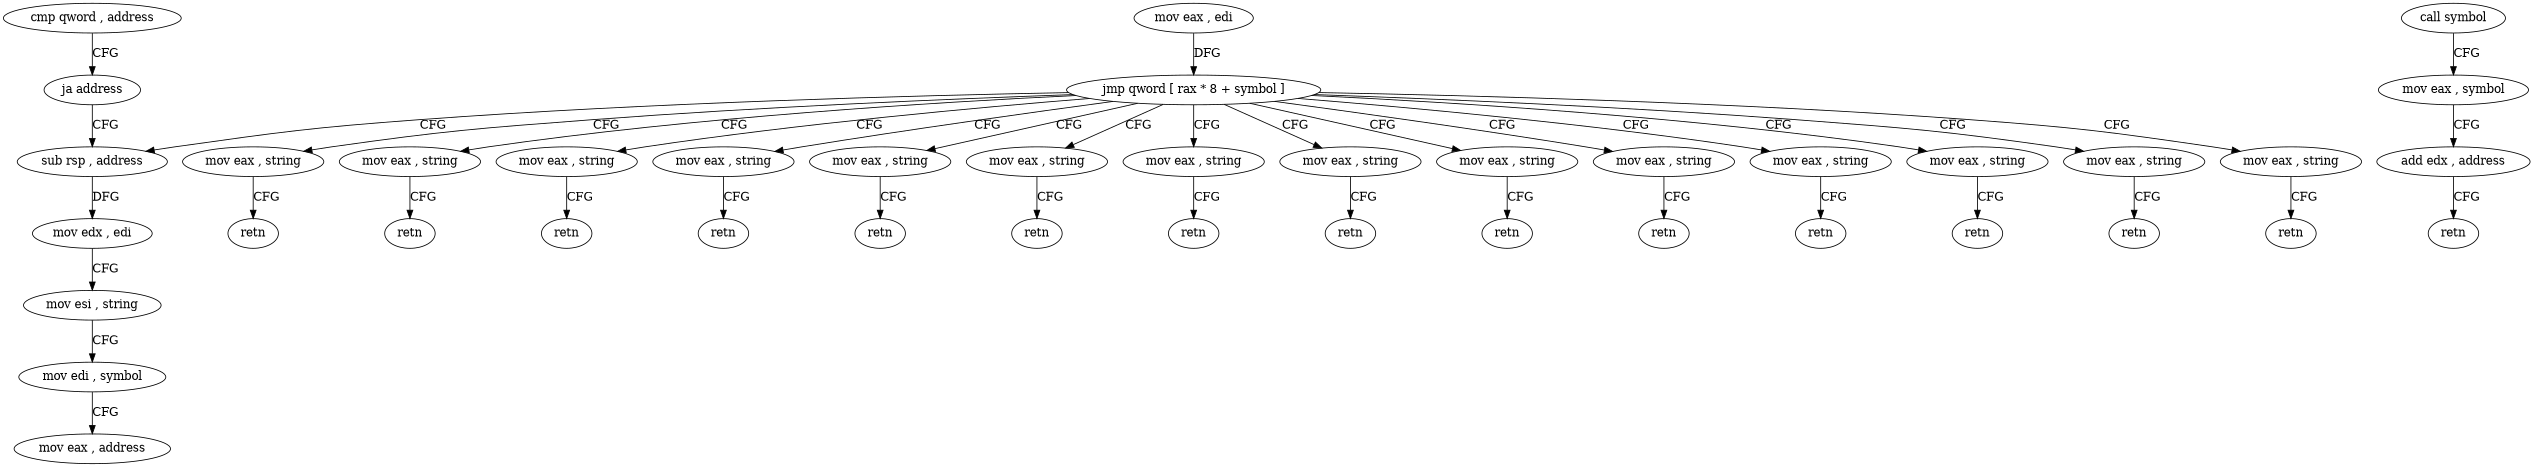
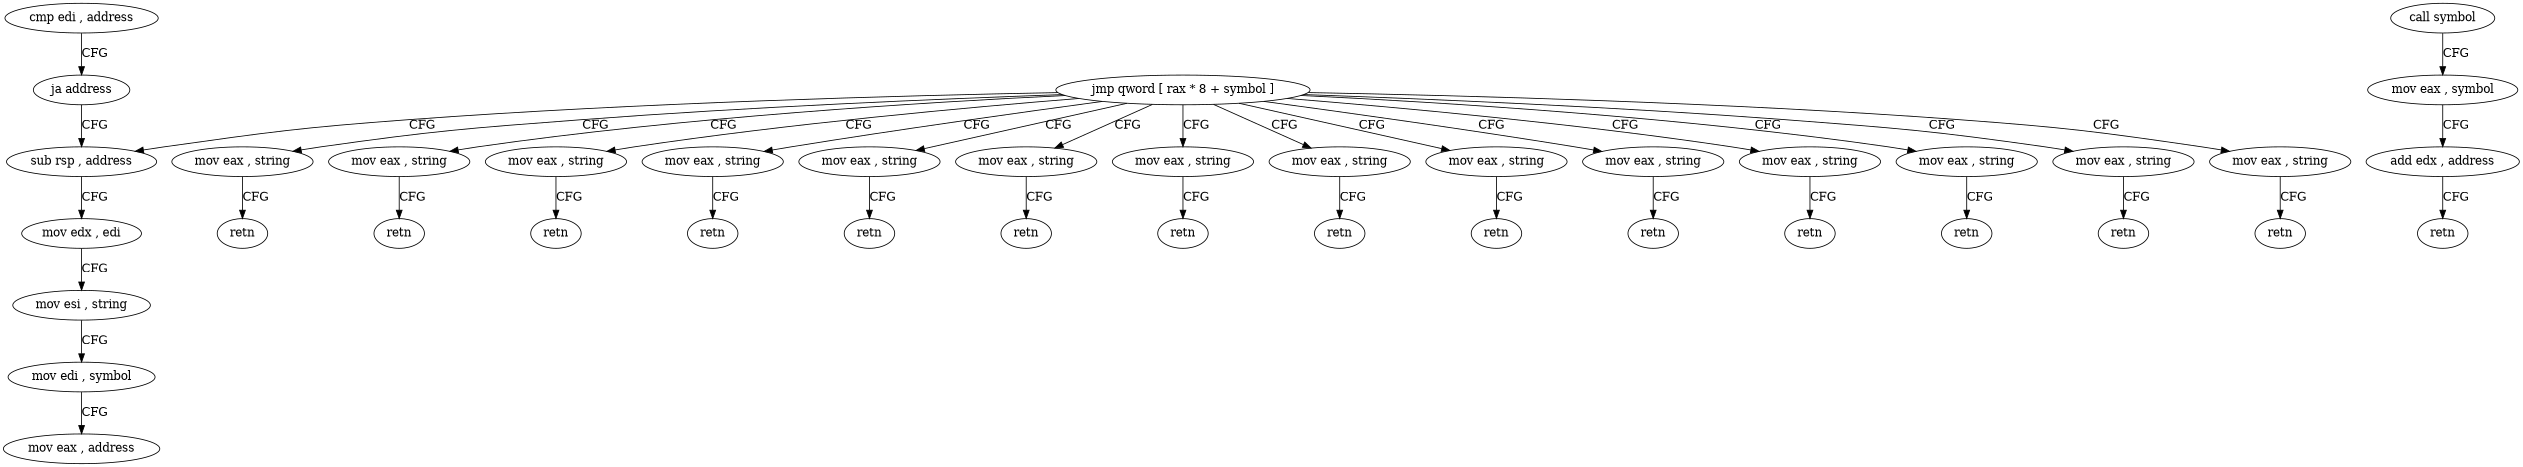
node "cmp qword , address": label "cmp qword , address" -> "cmp edi , address"
node "mov eax , edi": removed
edge "sub rsp , address" -> "mov edx , edi": label "DFG" -> "CFG"
